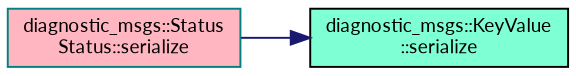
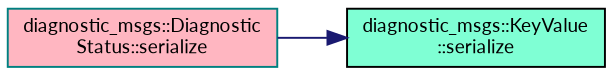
node "diagnostic_msgs::Status Status::serialize": label "diagnostic_msgs::Status Status::serialize" -> "diagnostic_msgs::Diagnostic Status::serialize"
